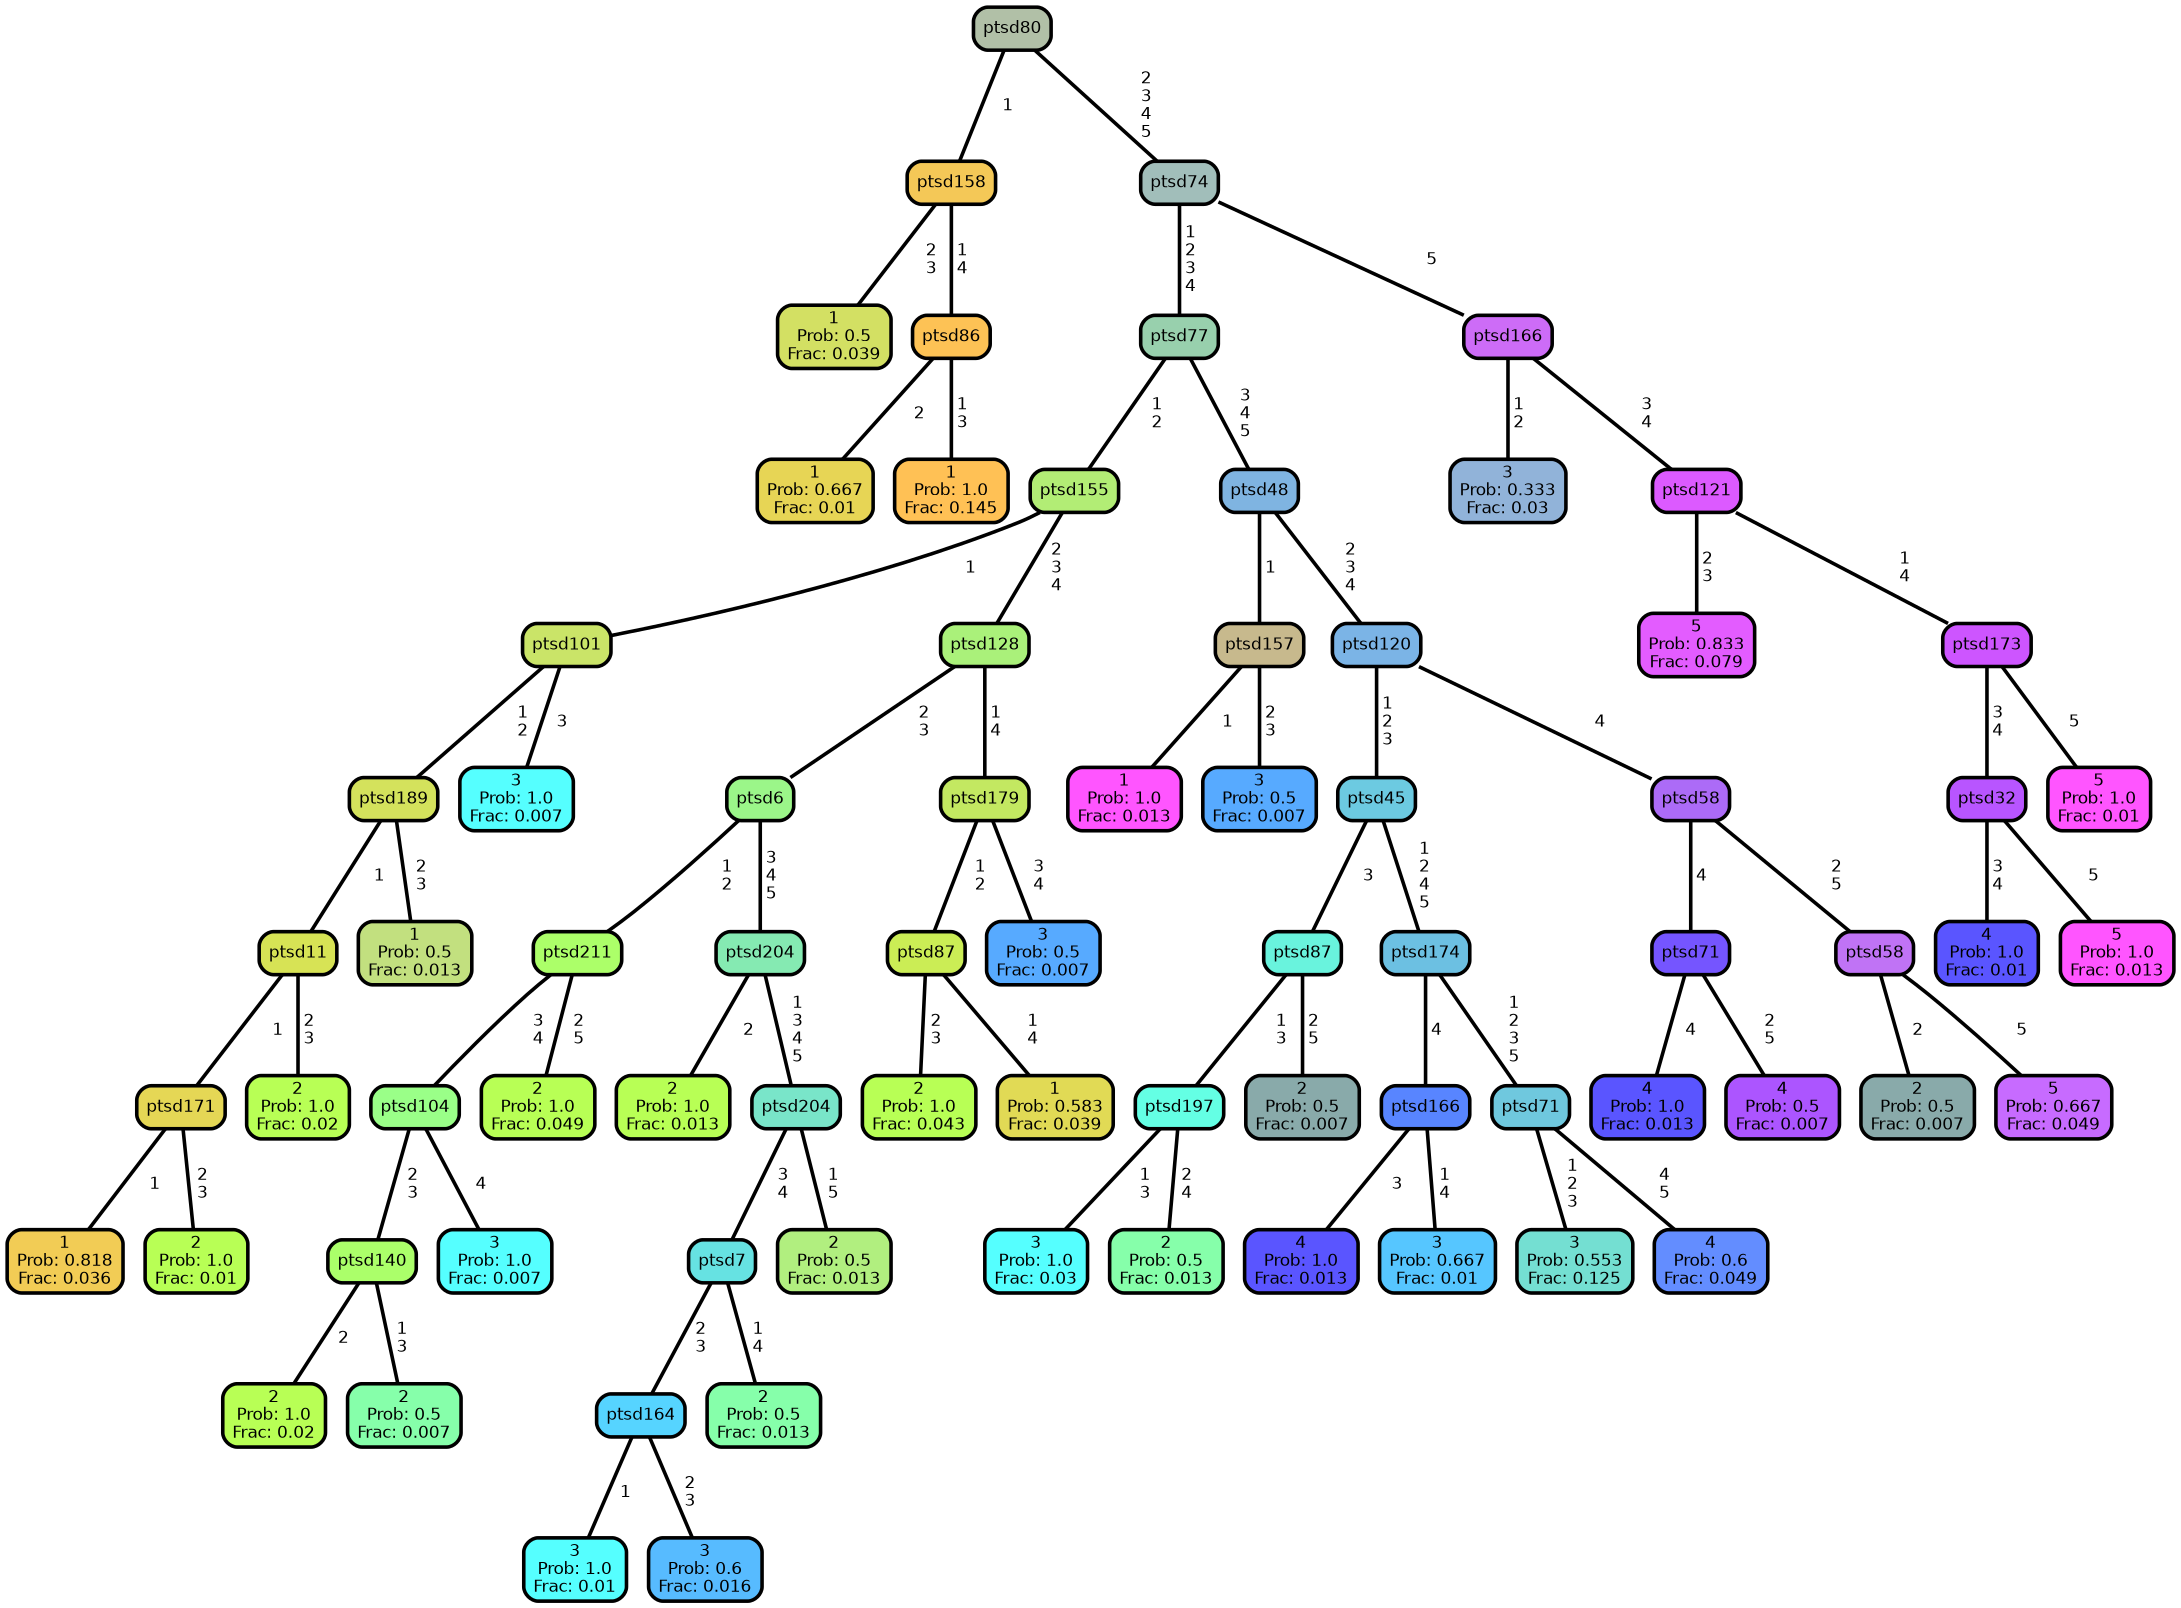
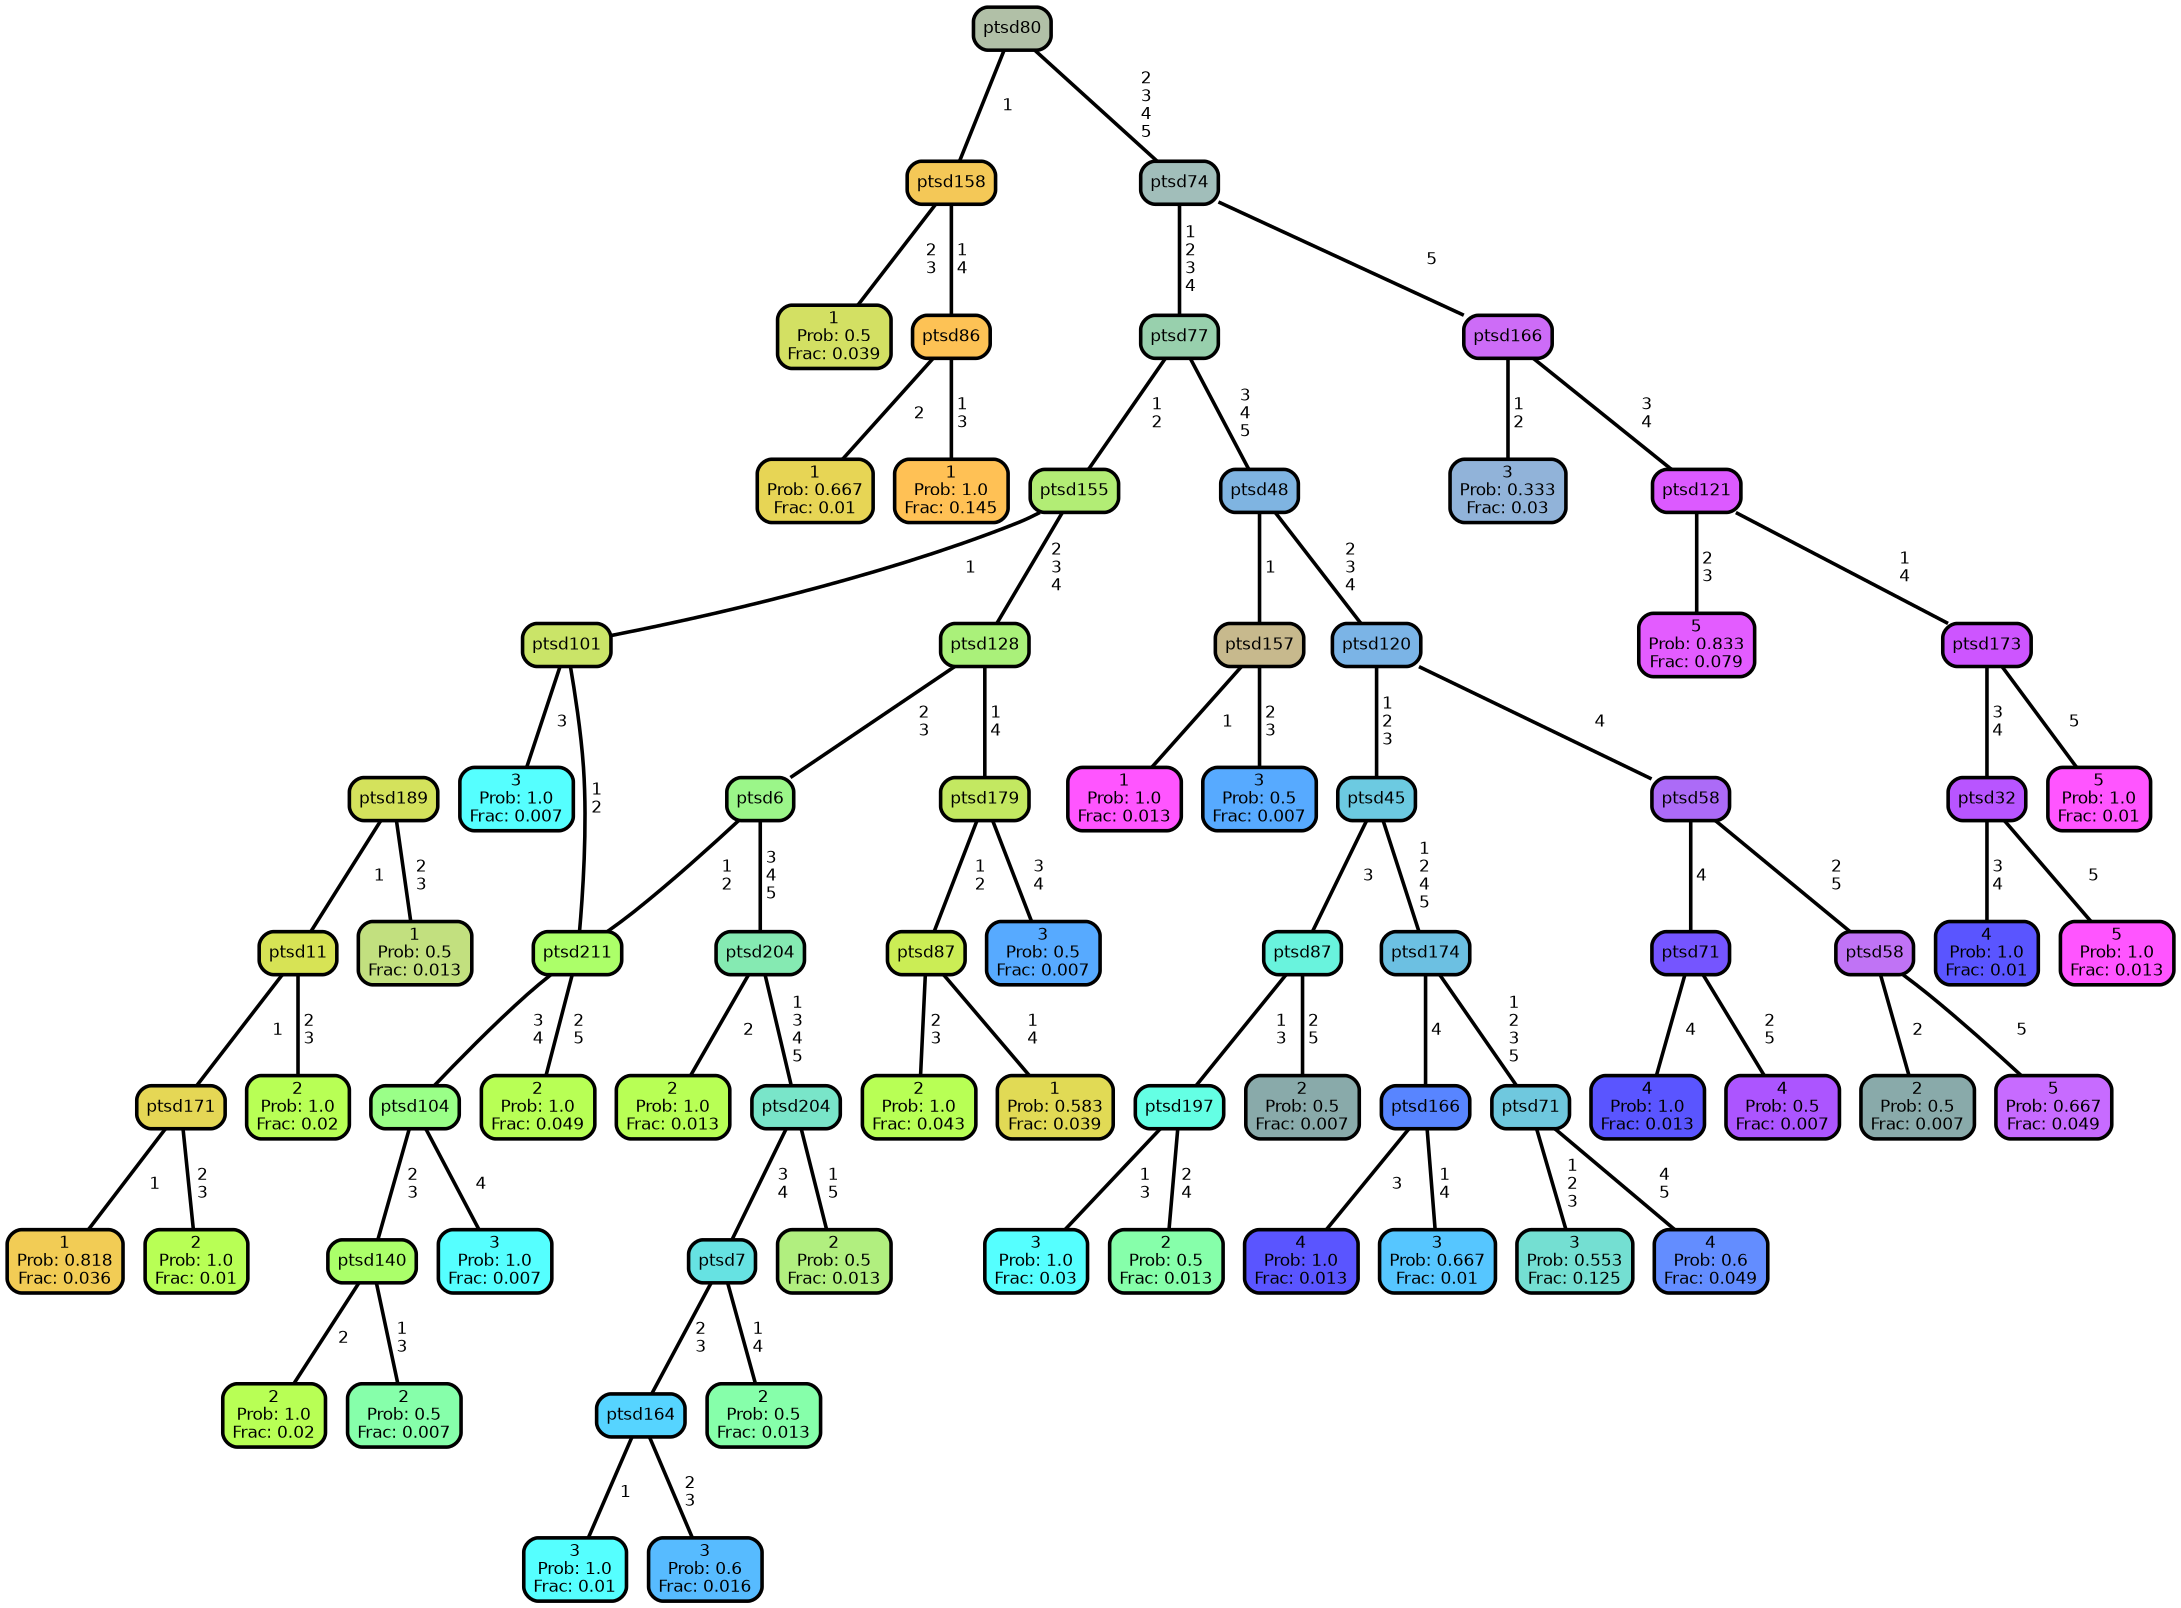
edge "ptsd101" -- "ptsd189": now "ptsd101" -- "ptsd211"
